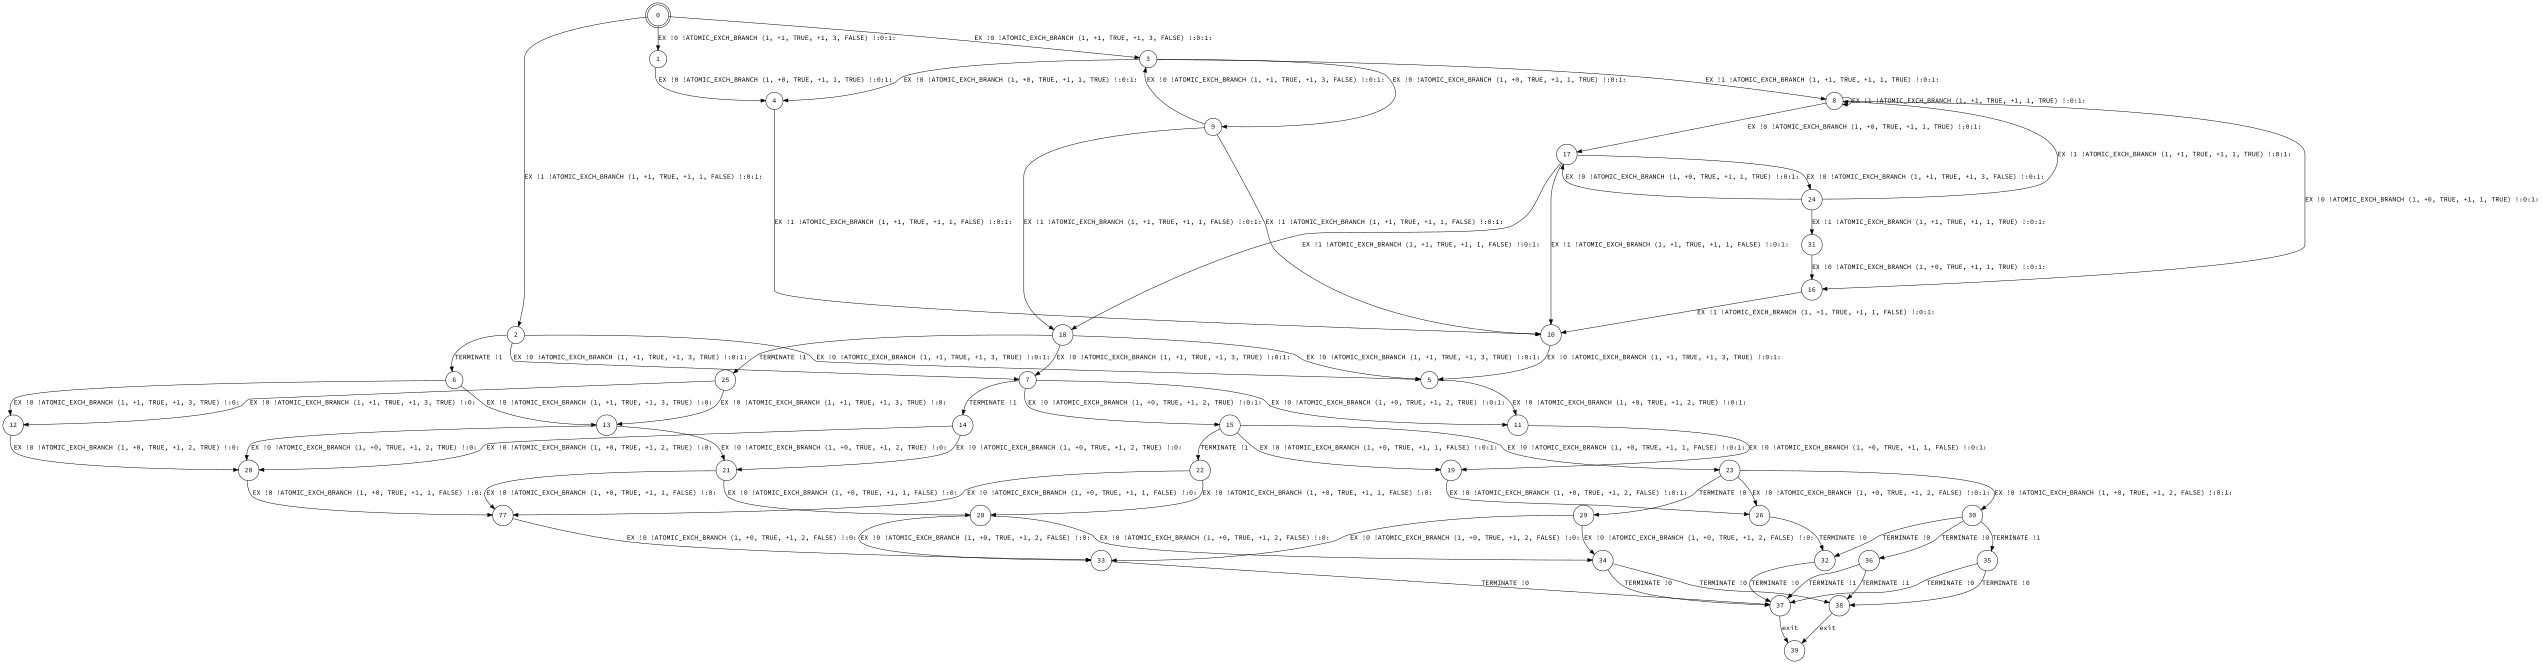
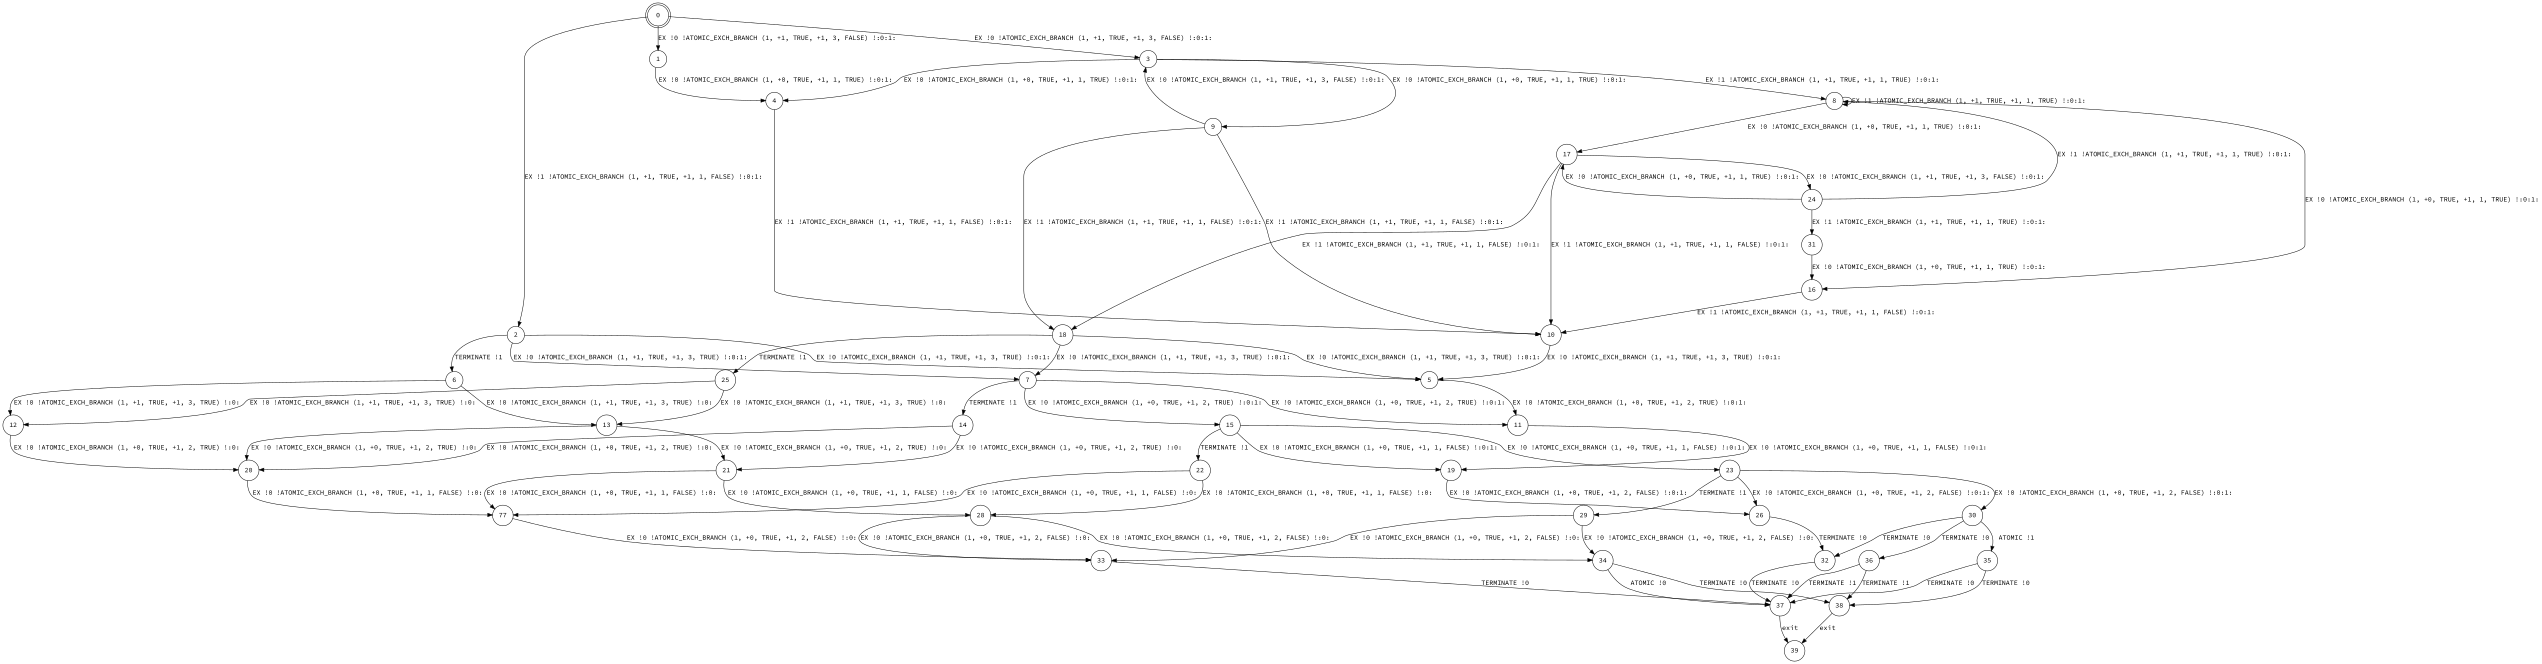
edge "23" -> "29": label "TERMINATE !0" -> "TERMINATE !1"
edge "30" -> "35": label "TERMINATE !1" -> "ATOMIC !1"
edge "34" -> "37": label "TERMINATE !0" -> "ATOMIC !0"
